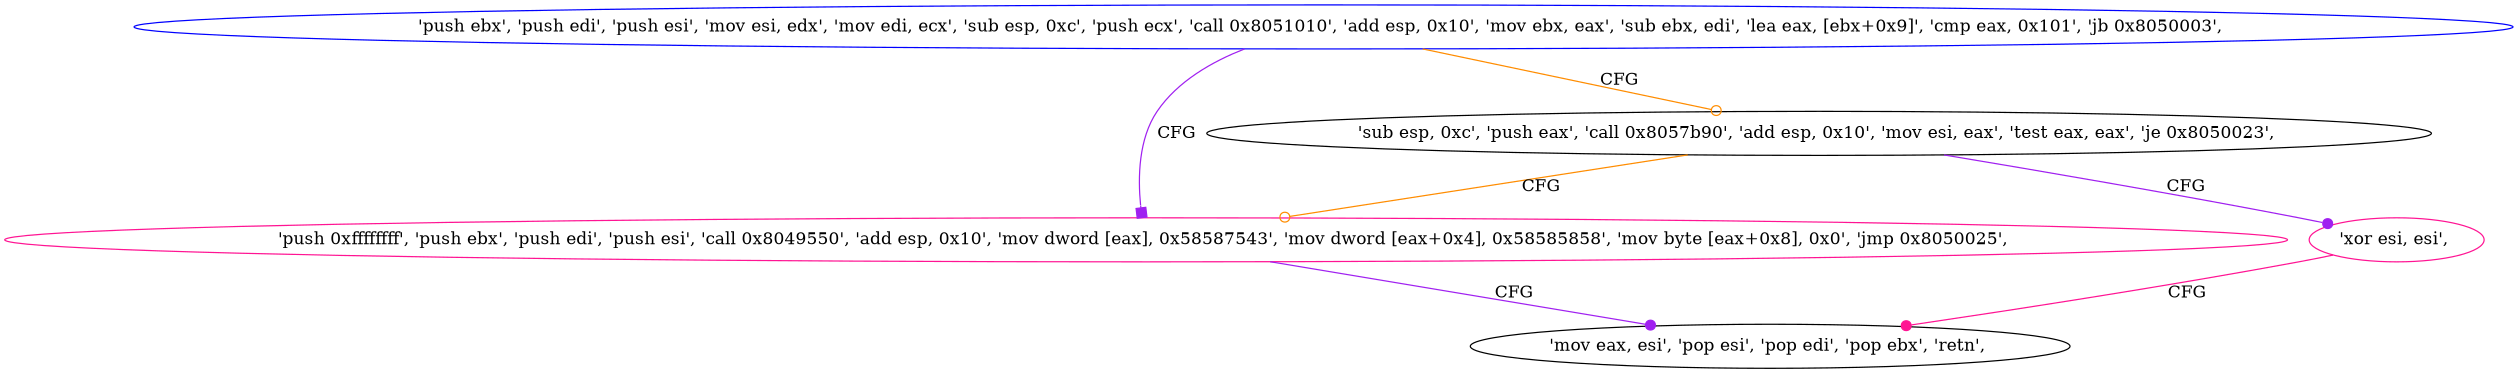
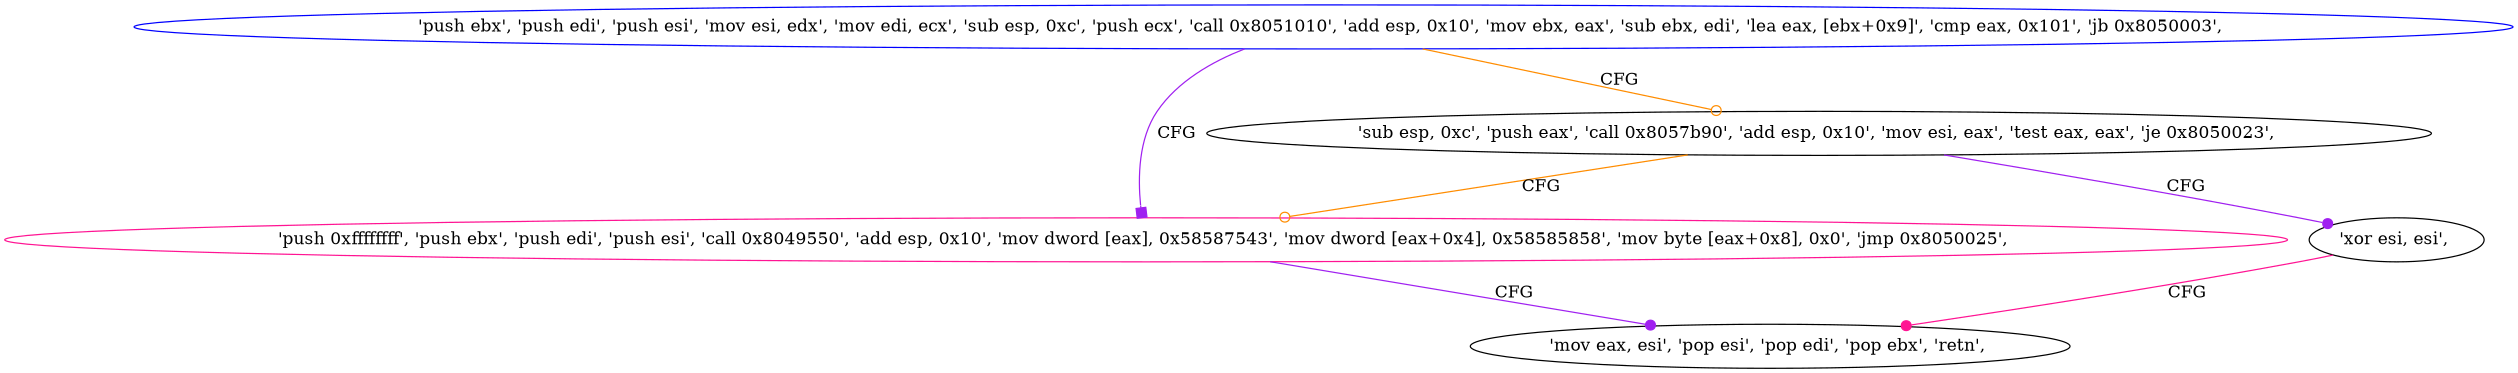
node "'xor esi, esi',": color deeppink -> black
